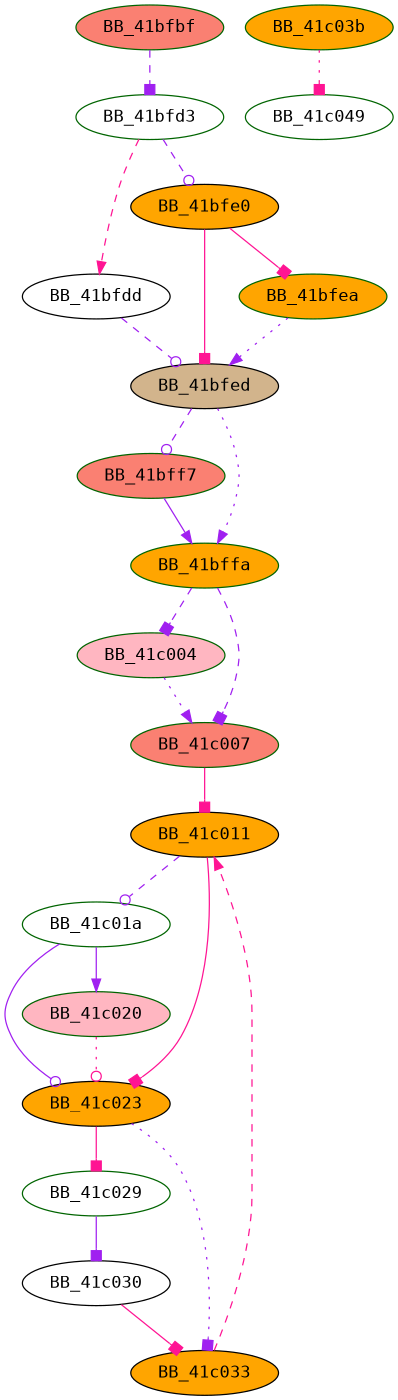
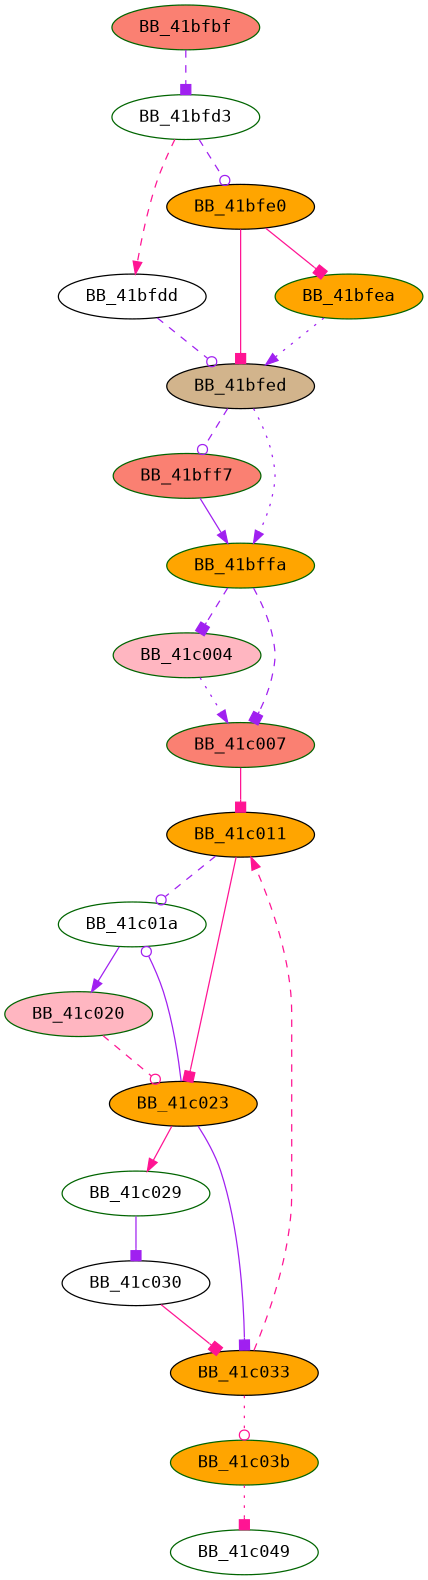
edge "BB_41c01a" -> "BB_41c023": reversed
edge "BB_41c020" -> "BB_41c023": style dotted -> dashed
edge "BB_41c023" -> "BB_41c029": arrowhead box -> normal
edge "BB_41c023" -> "BB_41c033": style dotted -> solid
edge "BB_41c033" -> "BB_41c03b": added
